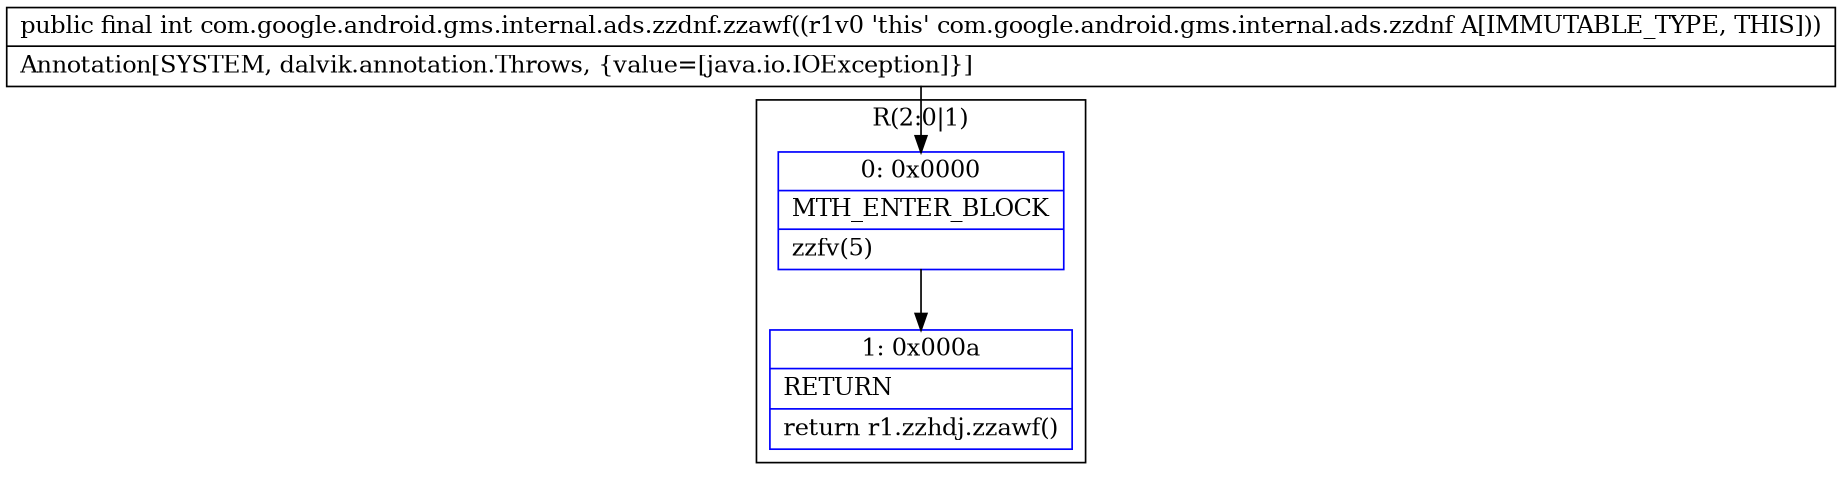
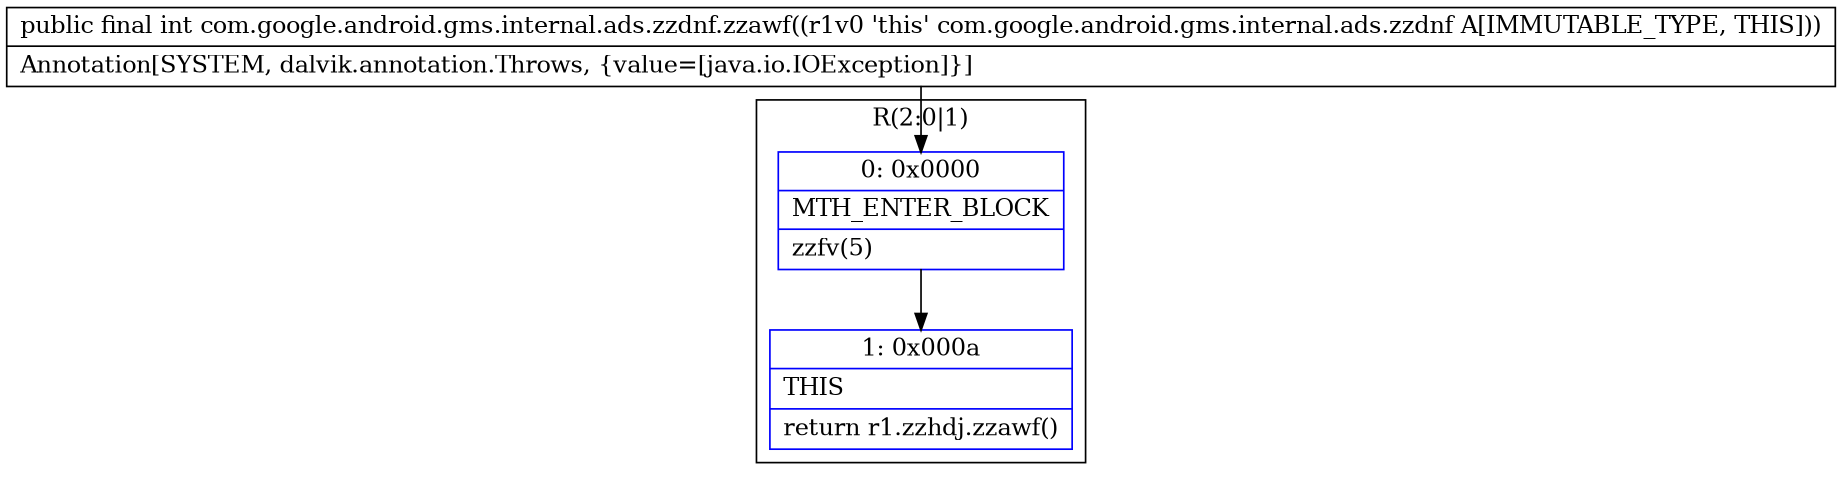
node "1: 0x000a": text "RETURN" -> "THIS"
